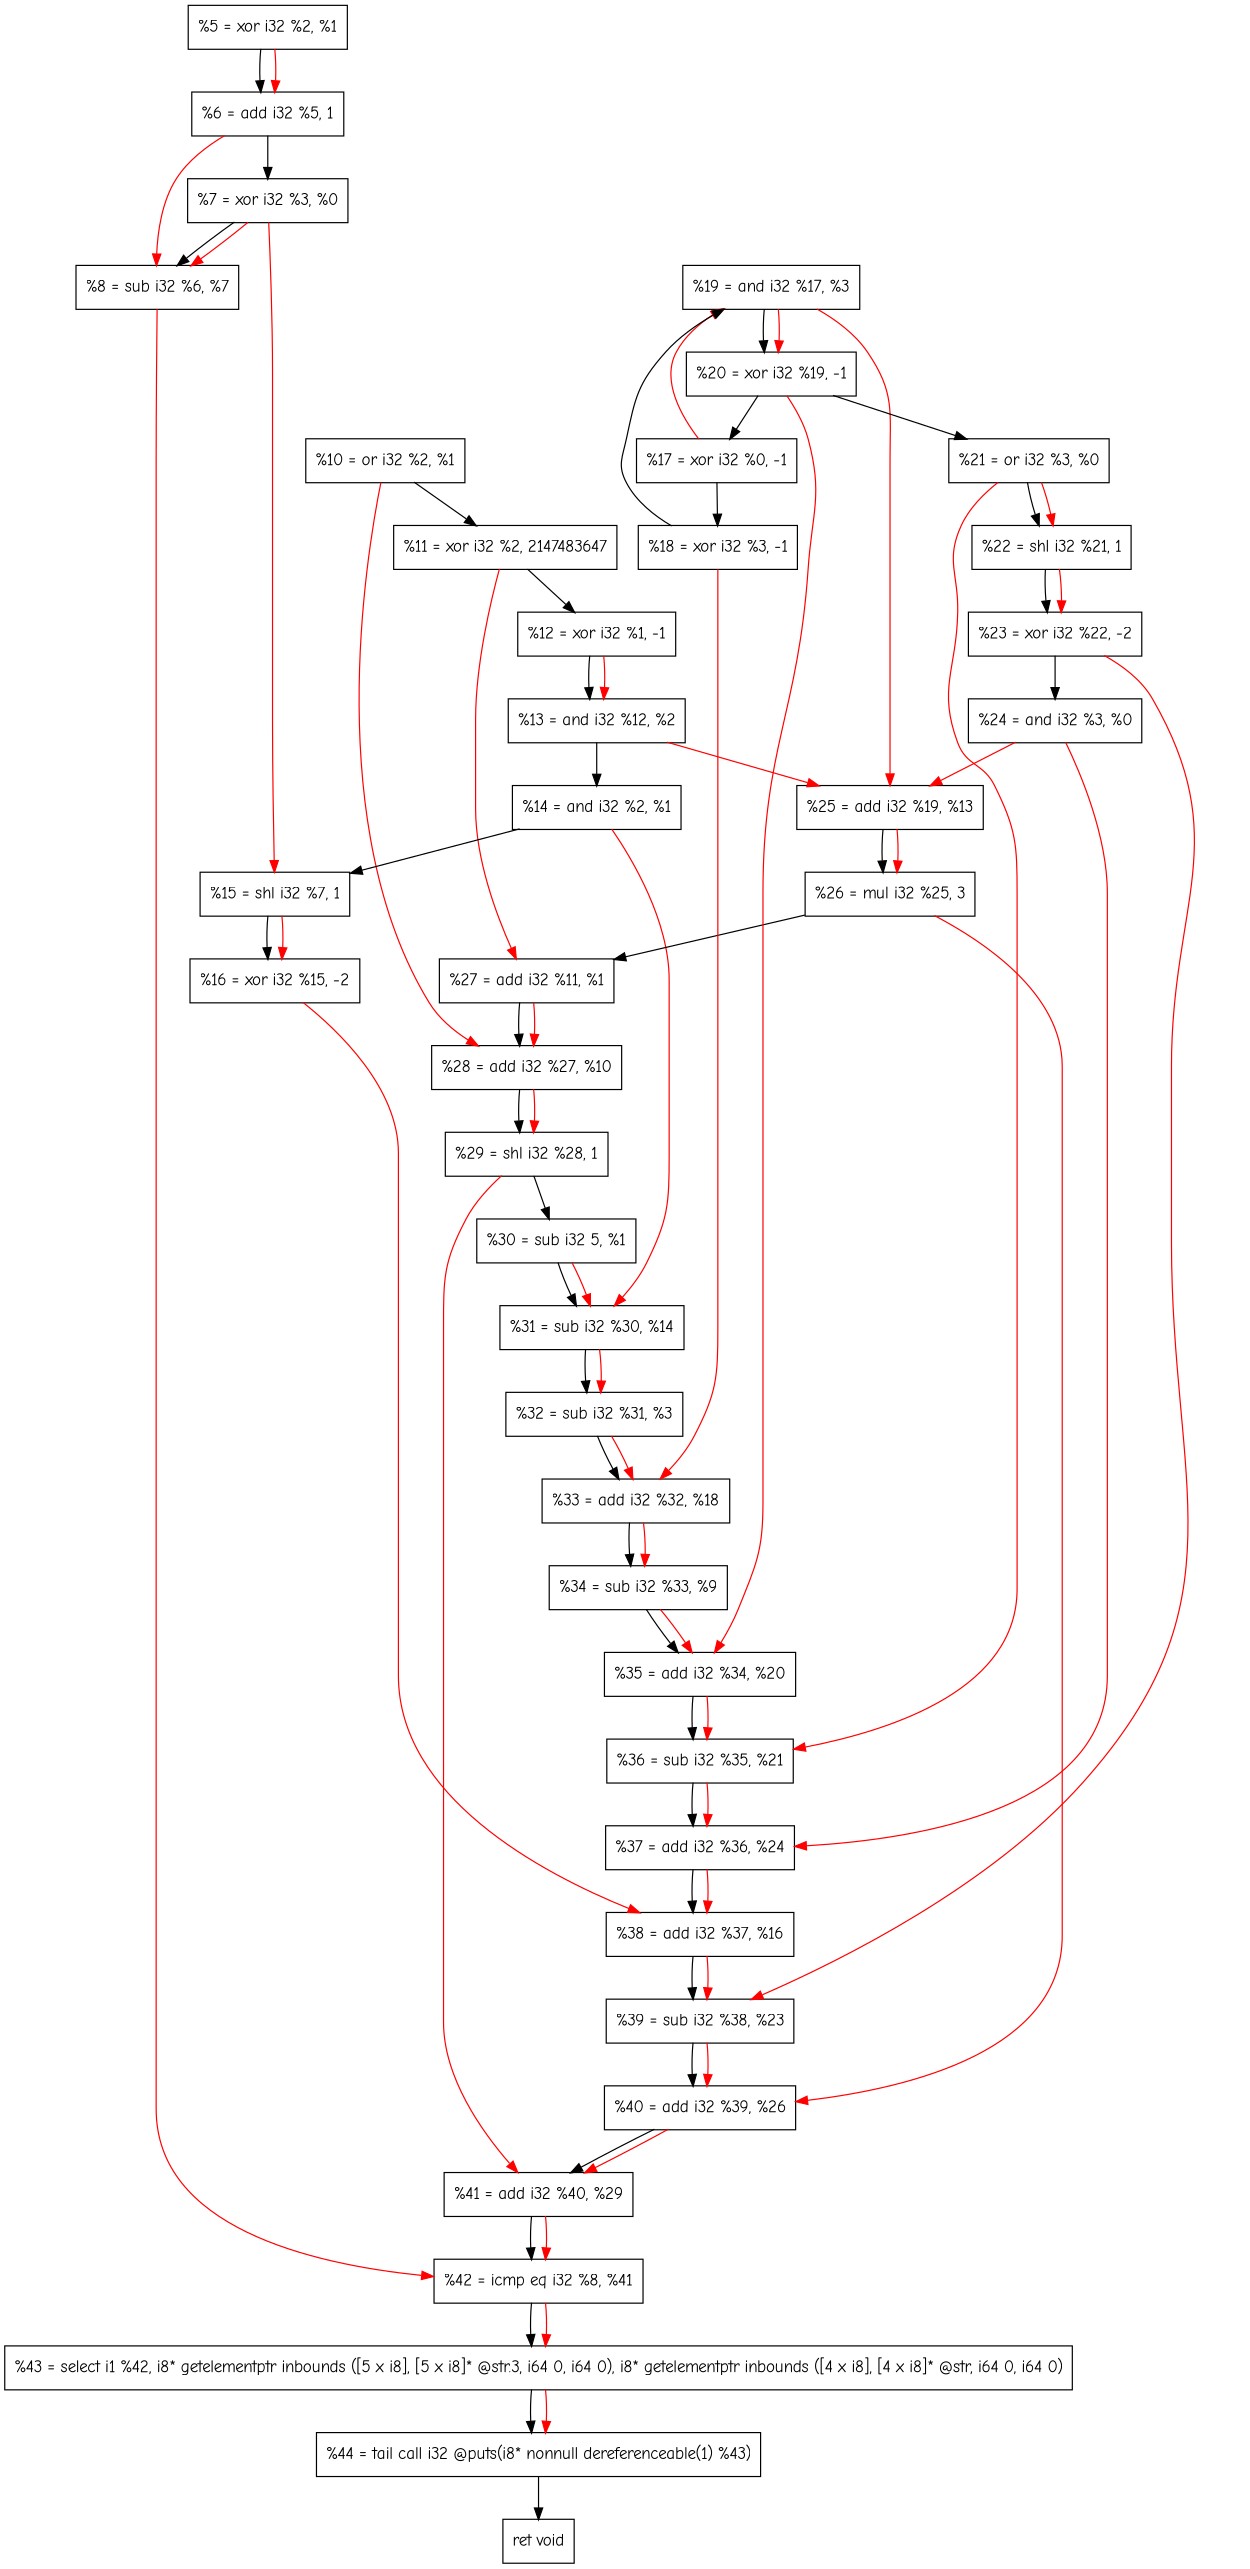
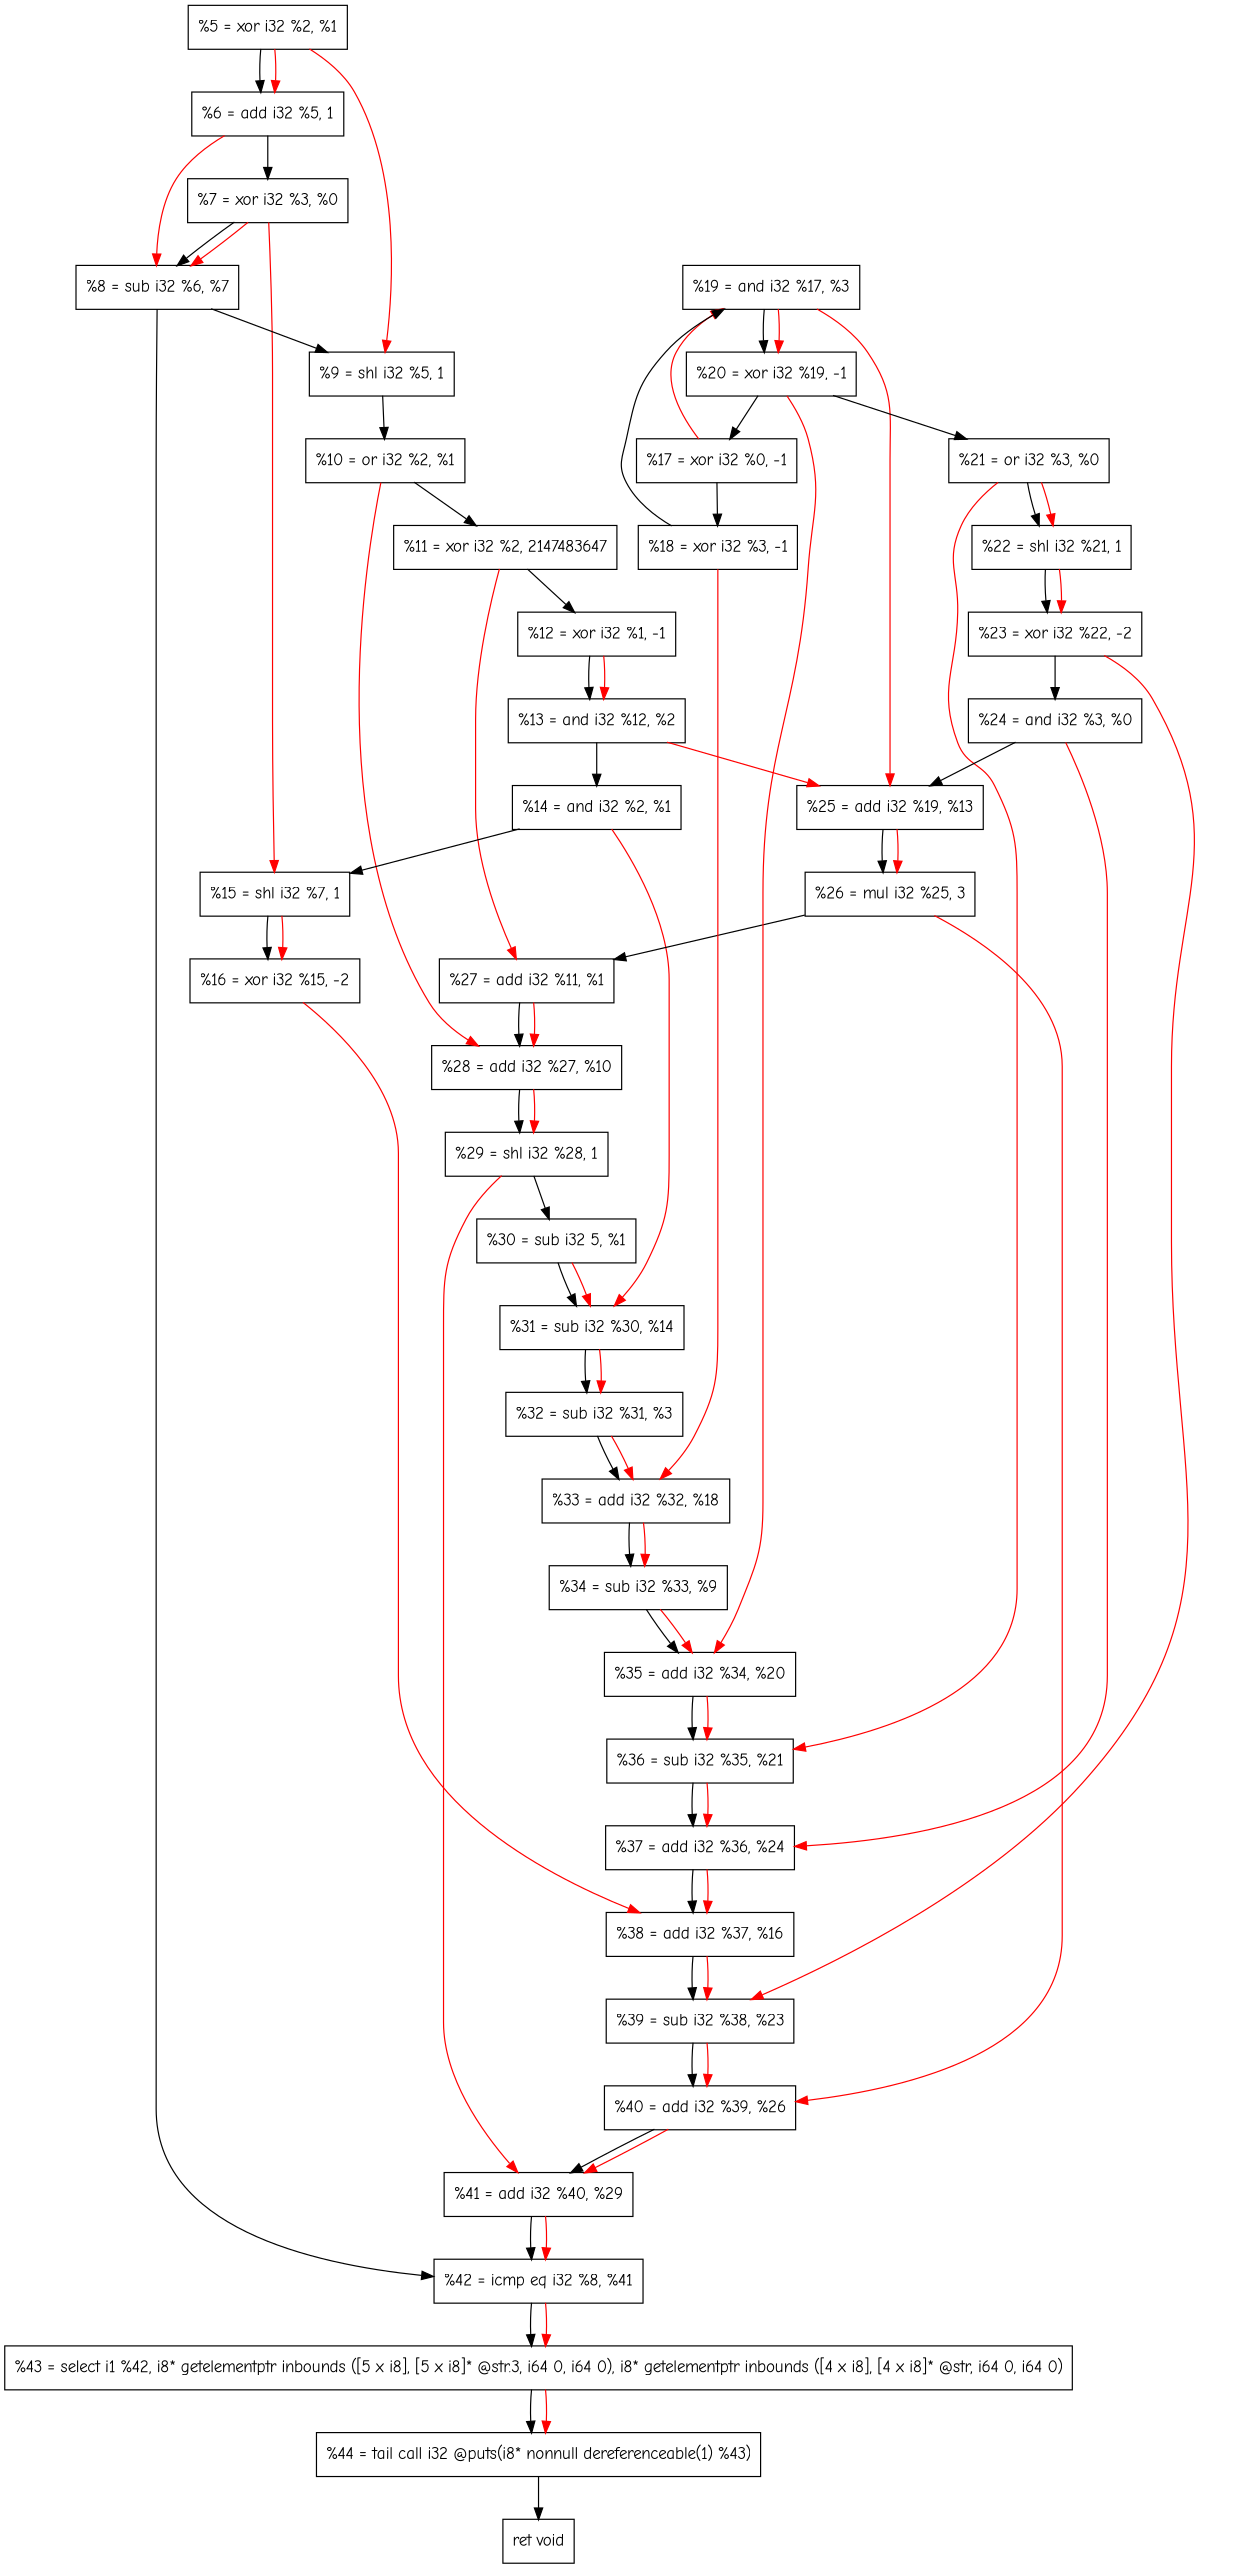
node "%9 = shl i32 %5, 1": added
edge "%24 = and i32 %3, %0" -> "%25 = add i32 %19, %13": color red -> black
edge "%8 = sub i32 %6, %7" -> "%42 = icmp eq i32 %8, %41": color red -> black
